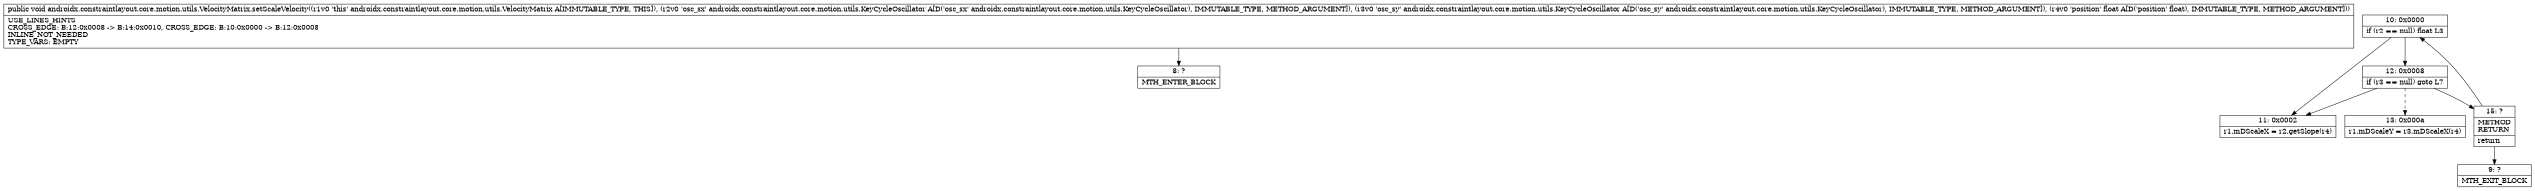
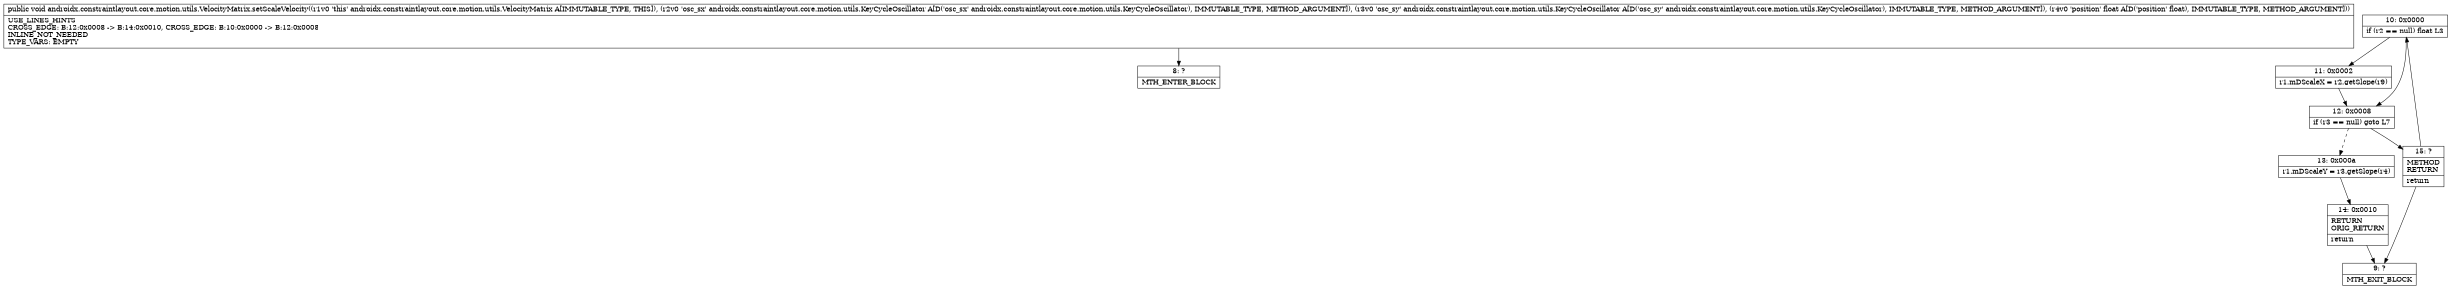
edge "12: 0x0008" -> "11: 0x0002": reversed
node "11: 0x0002": text "r1.mDScaleX = r2.getSlope(r4)" -> "r1.mDScaleX = r2.getSlope(r9)"
node "13: 0x000a": text "r1.mDScaleY = r3.mDScaleX(r4)" -> "r1.mDScaleY = r3.getSlope(r4)"
node "14: 0x0010": added
